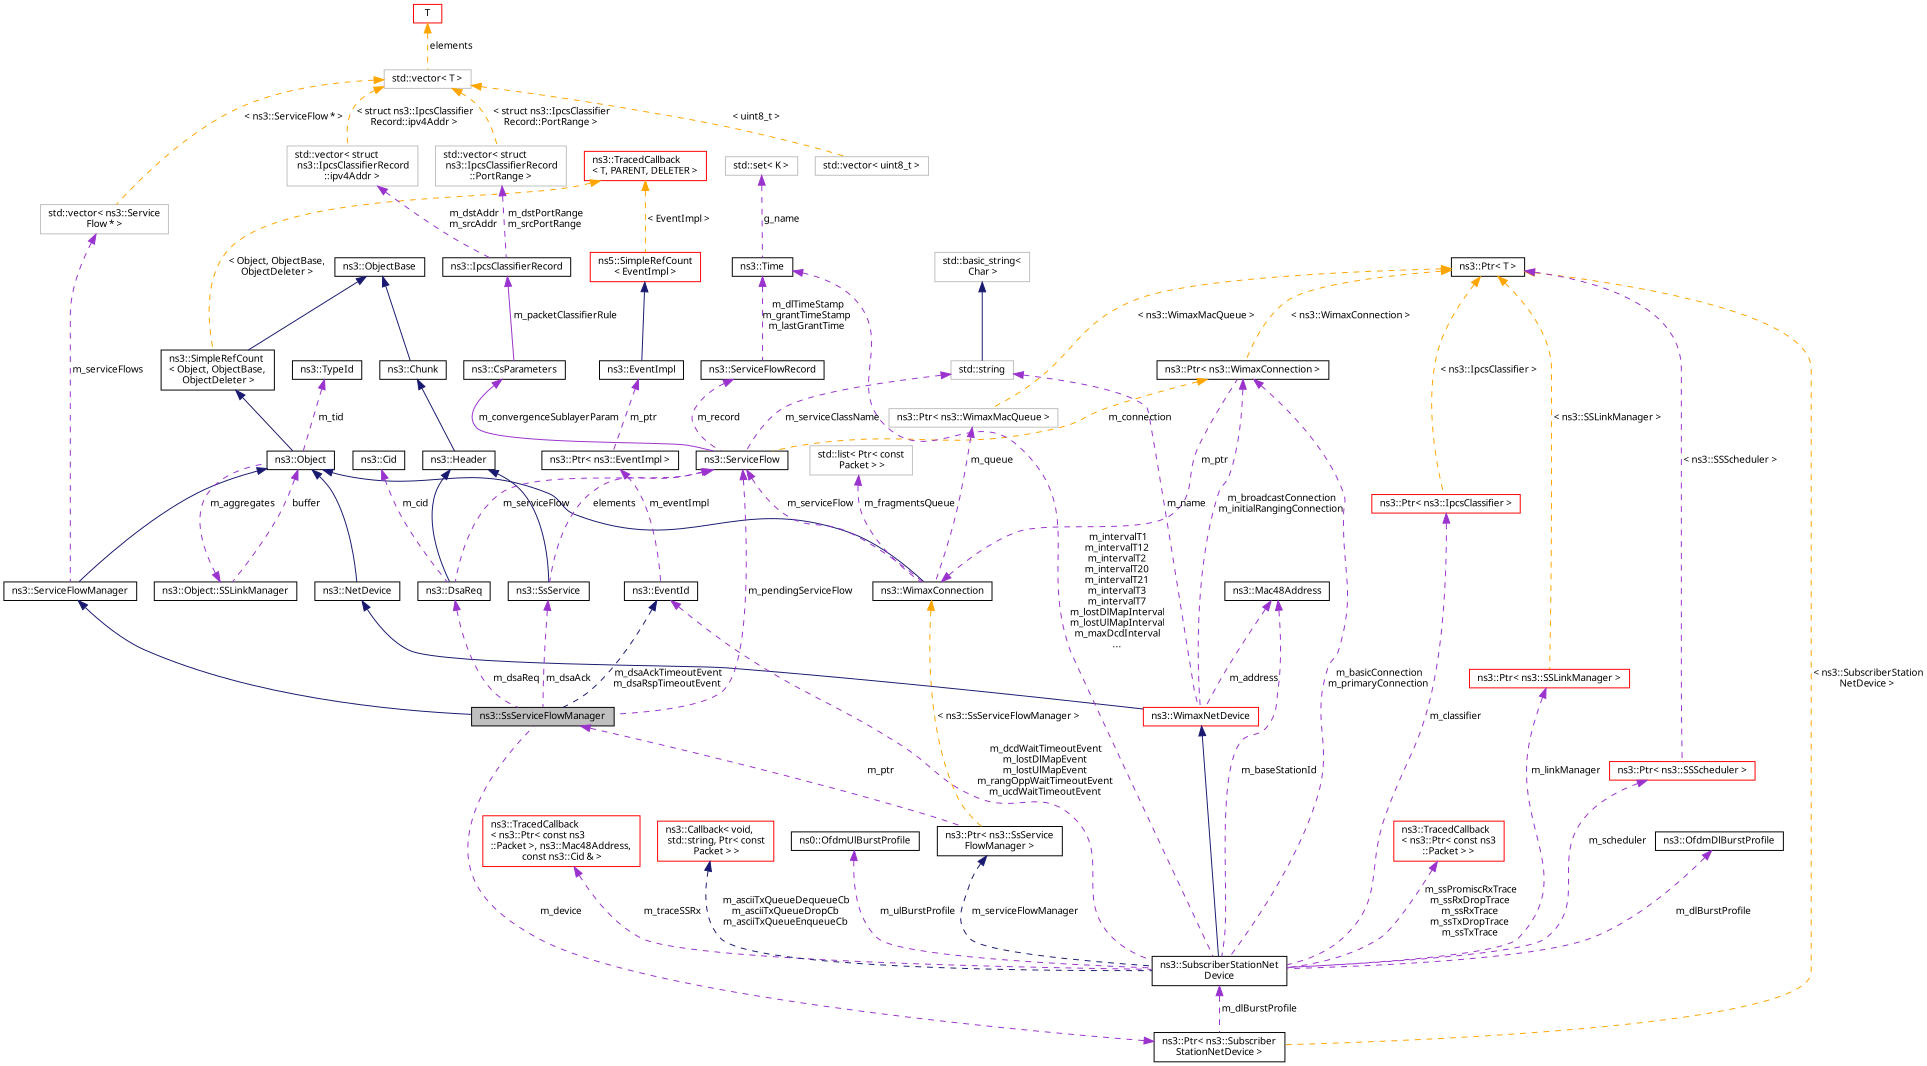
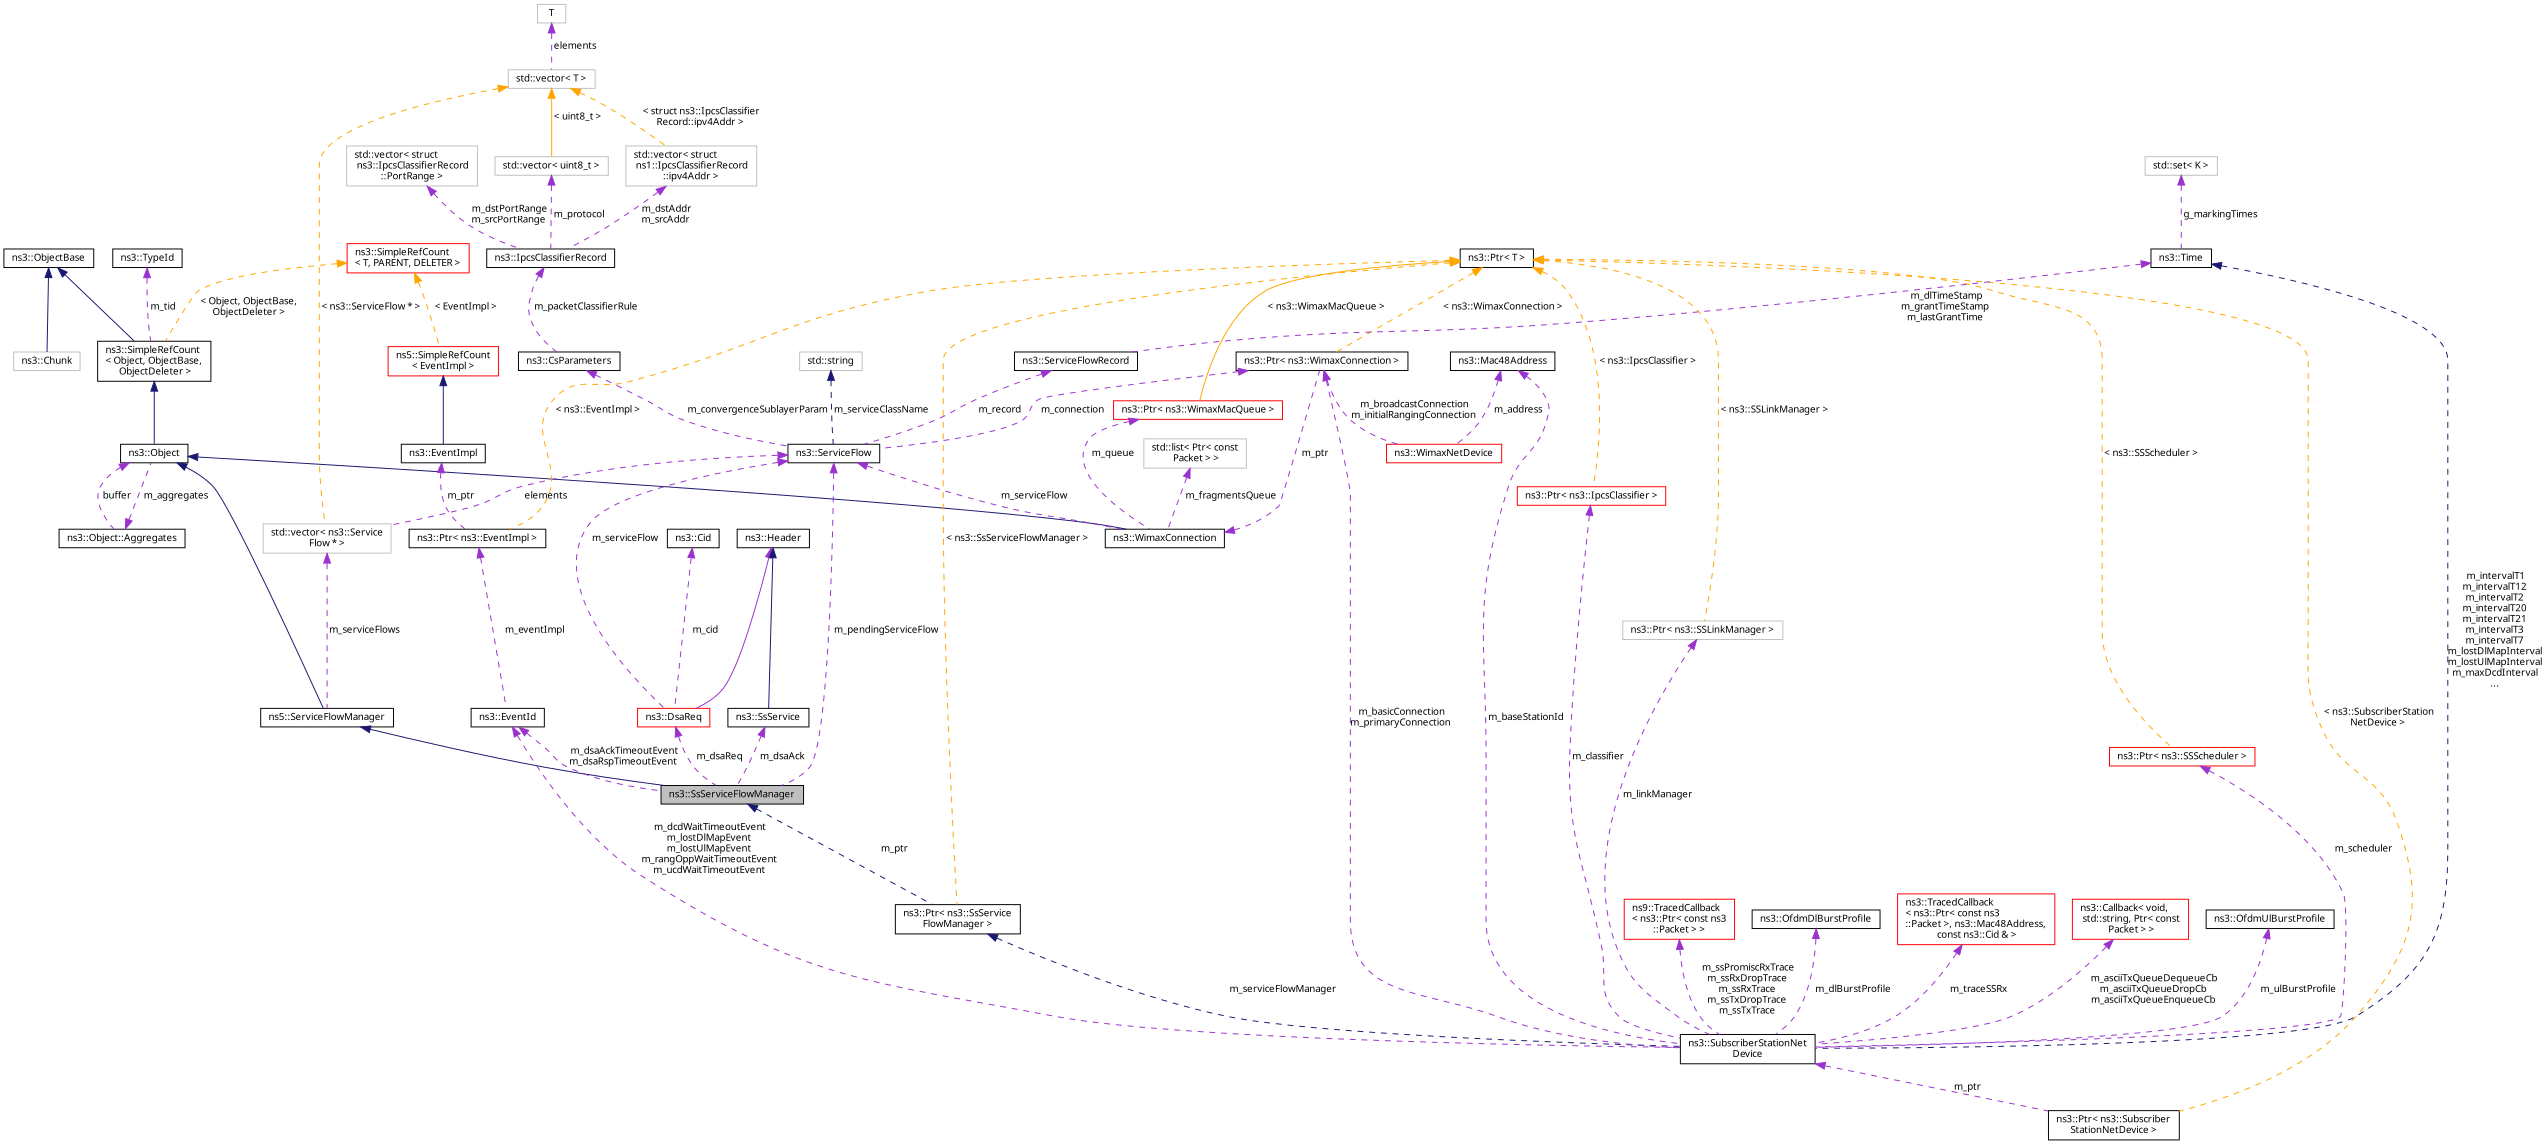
node "T": color red -> grey75
edge "std::vector< T >" -> "T": color orange -> darkorchid3
edge "std::vector< struct ns3::IpcsClassifierRecord ::PortRange >" -> "std::vector< T >": removed, label "< struct ns3::IpcsClassifier Record::PortRange >"
edge "std::vector< uint8_t >" -> "std::vector< T >": style dashed -> solid
node "std::vector< struct ns3::IpcsClassifierRecord ::ipv4Addr >": label "std::vector< struct ns3::IpcsClassifierRecord ::ipv4Addr >" -> "std::vector< struct ns1::IpcsClassifierRecord ::ipv4Addr >"
node "ns3::TracedCallback < T, PARENT, DELETER >": label "ns3::TracedCallback < T, PARENT, DELETER >" -> "ns3::SimpleRefCount < T, PARENT, DELETER >"
edge "ns3::IpcsClassifierRecord" -> "std::vector< uint8_t >": added, label "m_protocol"
edge "ns3::Time" -> "std::set< K >": label " g_name" -> " g_markingTimes"
node "std::basic_string< Char >": removed
edge "ns3::Ptr< ns3::WimaxMacQueue >" -> "ns3::Ptr< T >": style dashed -> solid
edge "ns3::Ptr< ns3::EventImpl >" -> "ns3::Ptr< T >": added, label "< ns3::EventImpl >"
edge "ns3::CsParameters" -> "ns3::IpcsClassifierRecord": style solid -> dashed
node "ns3::Chunk": color black -> grey75
edge "ns3::ServiceFlow" -> "std::string": color darkorchid3 -> midnightblue
node "ns3::Ptr< ns3::WimaxMacQueue >": color grey75 -> red
edge "ns3::Object" -> "ns3::TypeId": now "ns3::SimpleRefCount < Object, ObjectBase, ObjectDeleter >" -> "ns3::TypeId"
edge "ns3::Header" -> "ns3::Chunk": removed
edge "ns3::ServiceFlow" -> "ns3::Ptr< ns3::WimaxConnection >": color orange -> darkorchid3
edge "ns3::ServiceFlow" -> "ns3::CsParameters": style solid -> dashed
edge "ns3::Ptr< ns3::SSScheduler >" -> "ns3::Ptr< T >": color darkorchid3 -> orange
edge "ns3::SsService" -> "ns3::ServiceFlow": now "std::vector< ns3::Service Flow * >" -> "ns3::ServiceFlow"
edge "ns3::WimaxNetDevice" -> "std::string": removed, label "m_name"
edge "ns3::DsaReq" -> "ns3::Header": color midnightblue -> darkorchid3
edge "ns3::SubscriberStationNet Device" -> "ns3::Time": color darkorchid3 -> midnightblue
node "ns3::ServiceFlowManager": label "ns3::ServiceFlowManager" -> "ns5::ServiceFlowManager"
node "ns3::Object::SSLinkManager": label "ns3::Object::SSLinkManager" -> "ns3::Object::Aggregates"
node "ns3::NetDevice": removed
node "ns3::DsaReq": color black -> red
edge "ns3::SsServiceFlowManager" -> "ns3::EventId": color midnightblue -> darkorchid3
node "ns3::Ptr< ns3::SSLinkManager >": color red -> grey75
edge "ns3::Ptr< ns3::SsService FlowManager >" -> "ns3::WimaxConnection": now "ns3::Ptr< ns3::SsService FlowManager >" -> "ns3::Ptr< T >"
edge "ns3::Ptr< ns3::SsService FlowManager >" -> "ns3::SsServiceFlowManager": color darkorchid3 -> midnightblue
node "ns0::OfdmUlBurstProfile": label "ns0::OfdmUlBurstProfile" -> "ns3::OfdmUlBurstProfile"
node "ns3::TracedCallback < ns3::Ptr< const ns3 ::Packet > >": label "ns3::TracedCallback < ns3::Ptr< const ns3 ::Packet > >" -> "ns9::TracedCallback < ns3::Ptr< const ns3 ::Packet > >"
edge "ns3::SubscriberStationNet Device" -> "ns3::WimaxNetDevice": removed
edge "ns3::SubscriberStationNet Device" -> "ns3::Callback< void, std::string, Ptr< const Packet > >": color midnightblue -> darkorchid3
edge "ns3::SsServiceFlowManager" -> "ns3::Ptr< ns3::Subscriber StationNetDevice >": removed, label "m_device"
edge "ns3::Ptr< ns3::Subscriber StationNetDevice >" -> "ns3::SubscriberStationNet Device": label " m_dlBurstProfile" -> " m_ptr"
